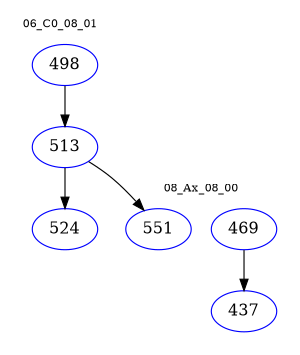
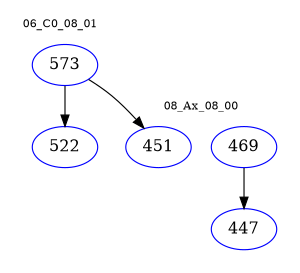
node "498": removed
node "513": label "513" -> "573"
node "524": label "524" -> "522"
node "551": label "551" -> "451"
node "437": label "437" -> "447"
